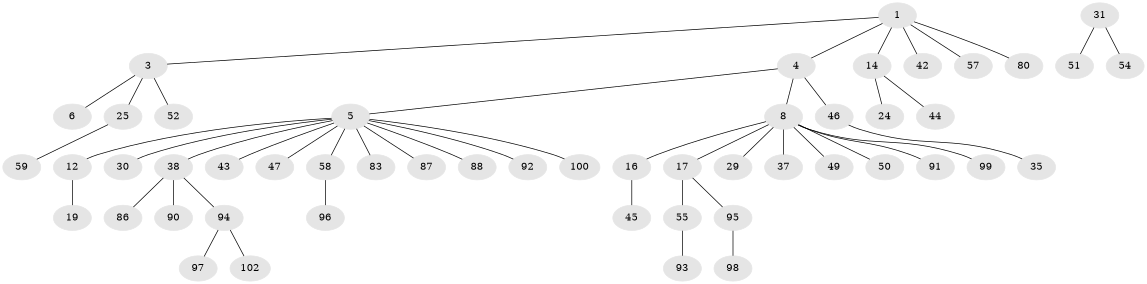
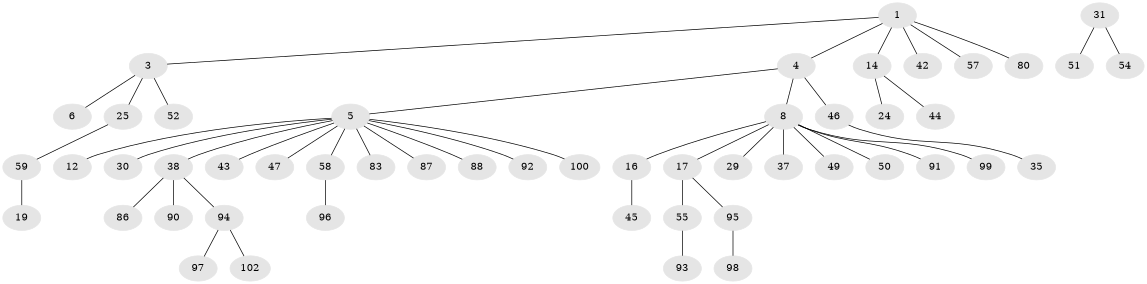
edge "12" -- "19": now "59" -- "19"
